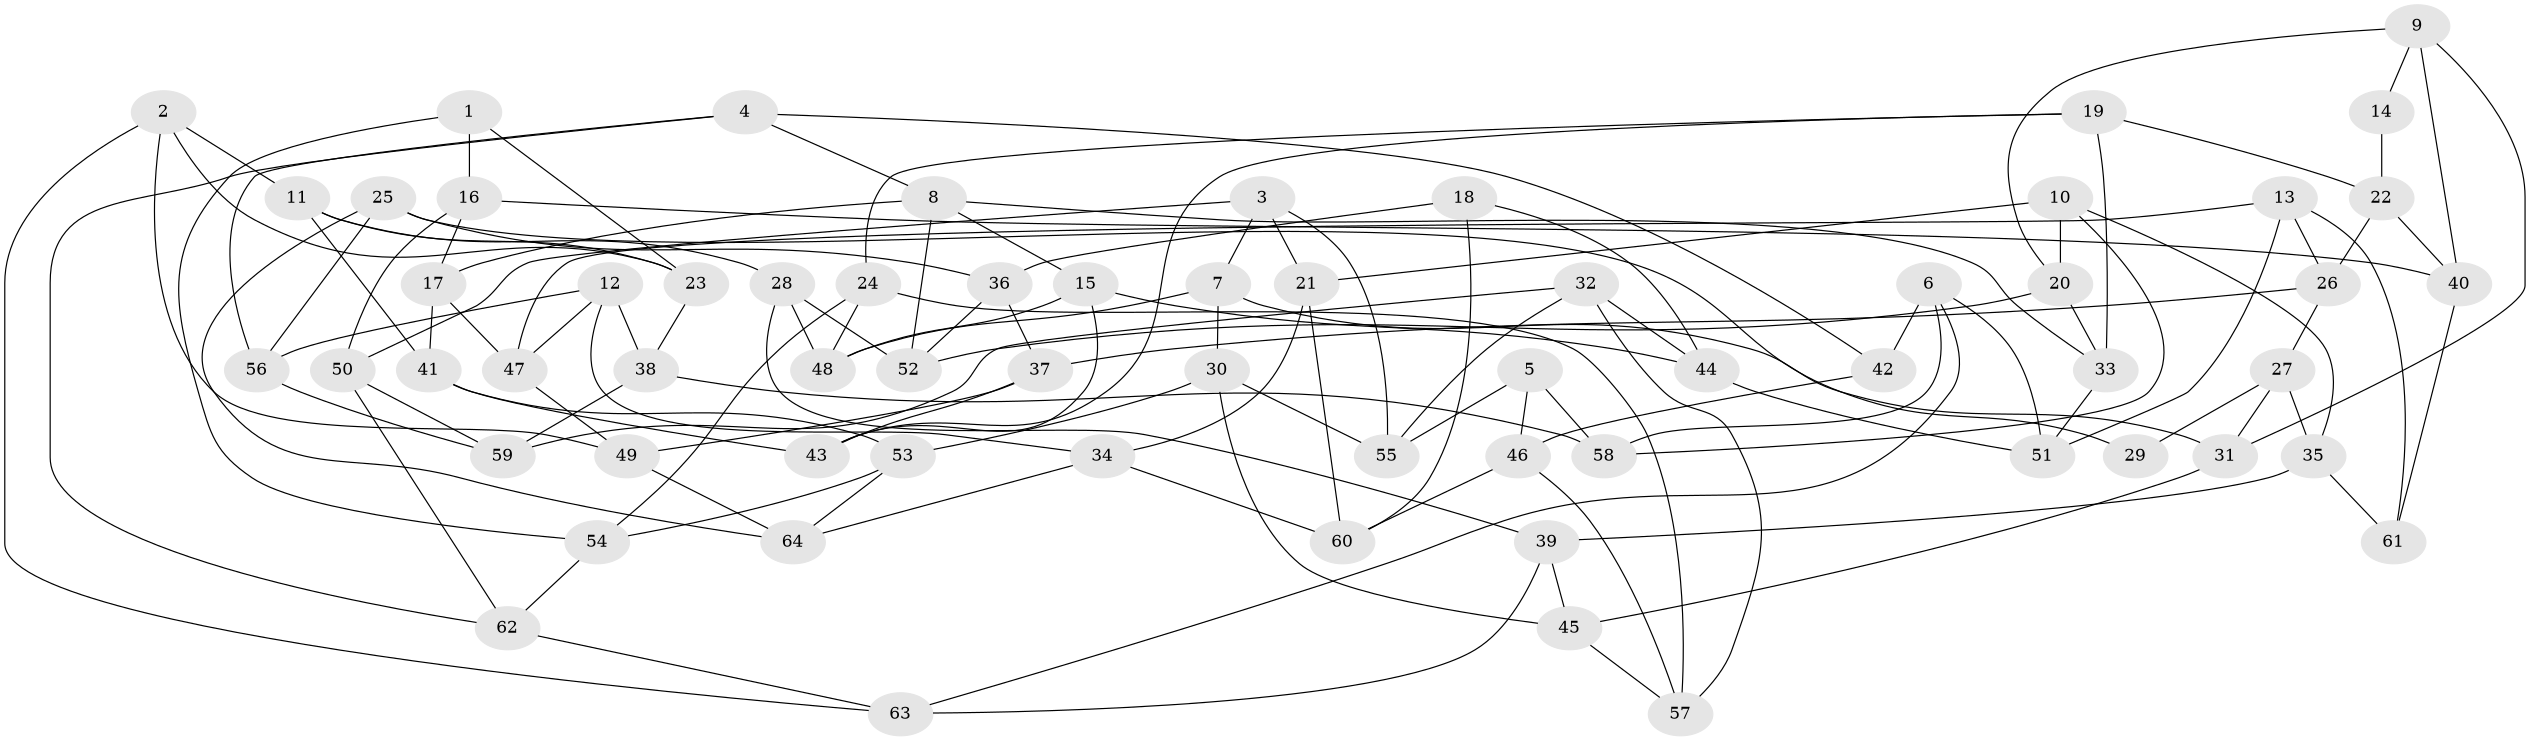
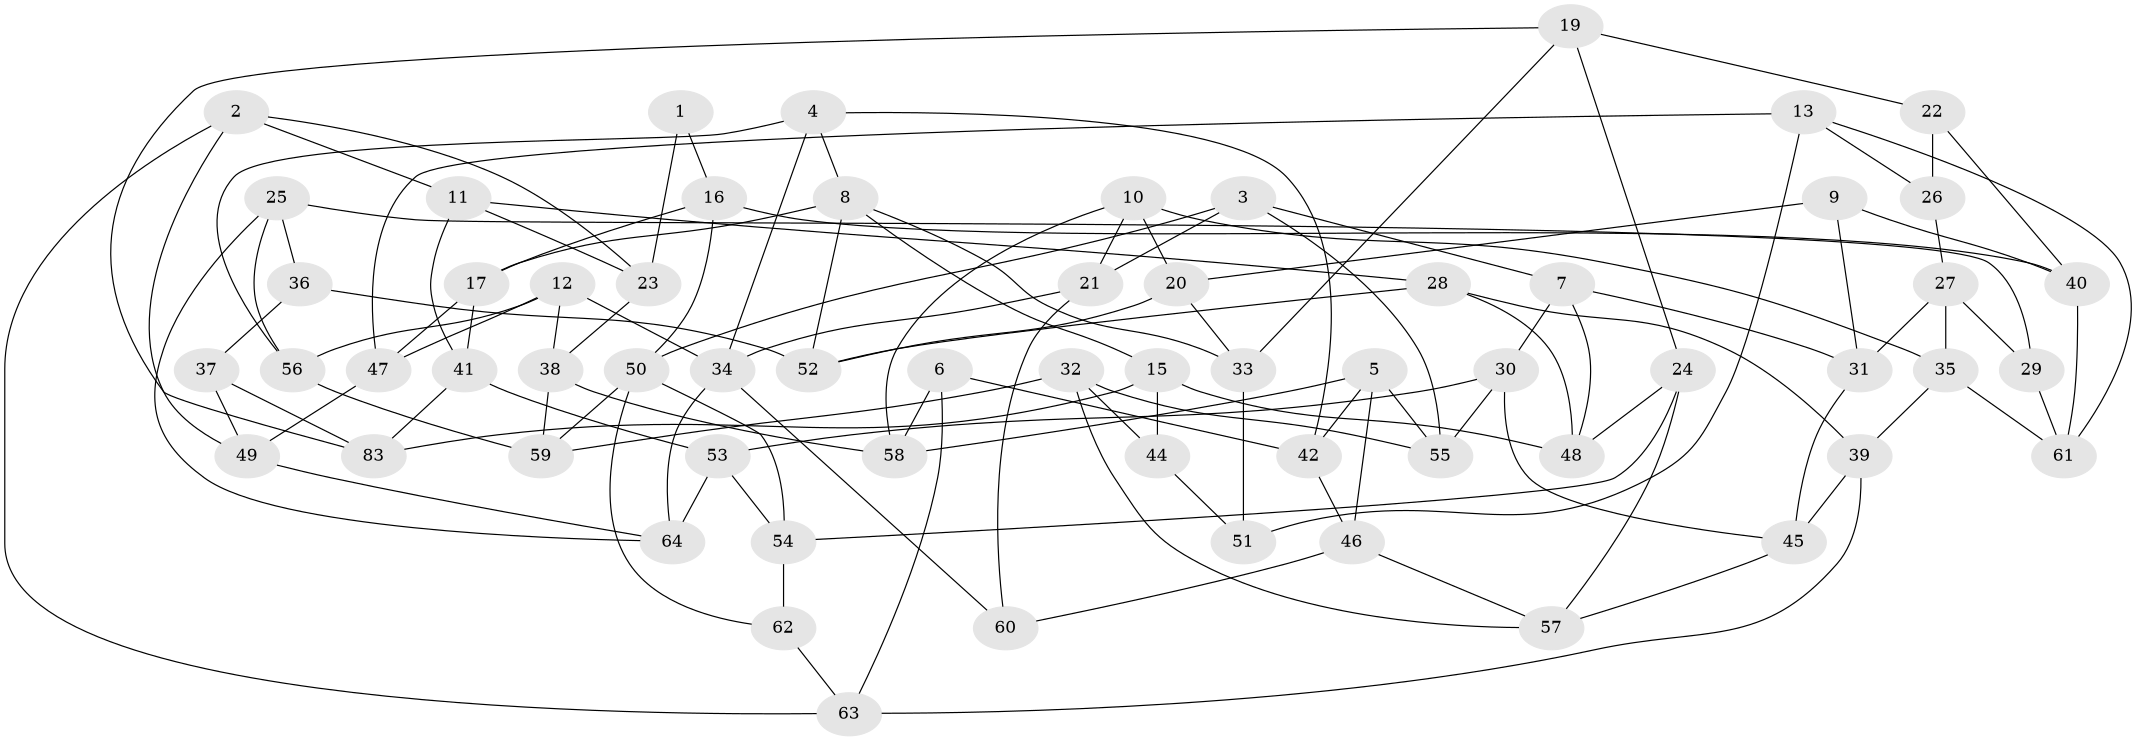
node "14": removed
node "18": removed
edge "4" -- "62": now "4" -- "34"
edge "26" -- "37": removed
edge "6" -- "51": removed
edge "1" -- "54": now "50" -- "54"
edge "5" -- "42": added
edge "29" -- "61": added
node "43": label "43" -> "83"
